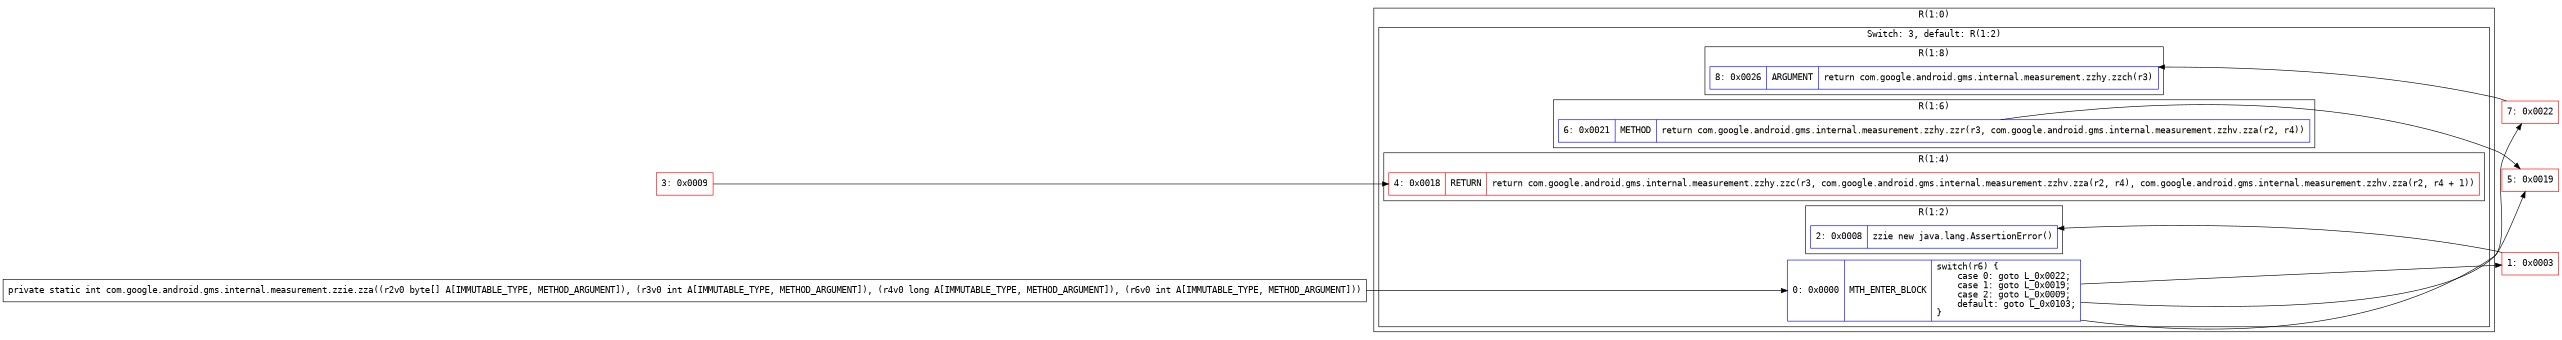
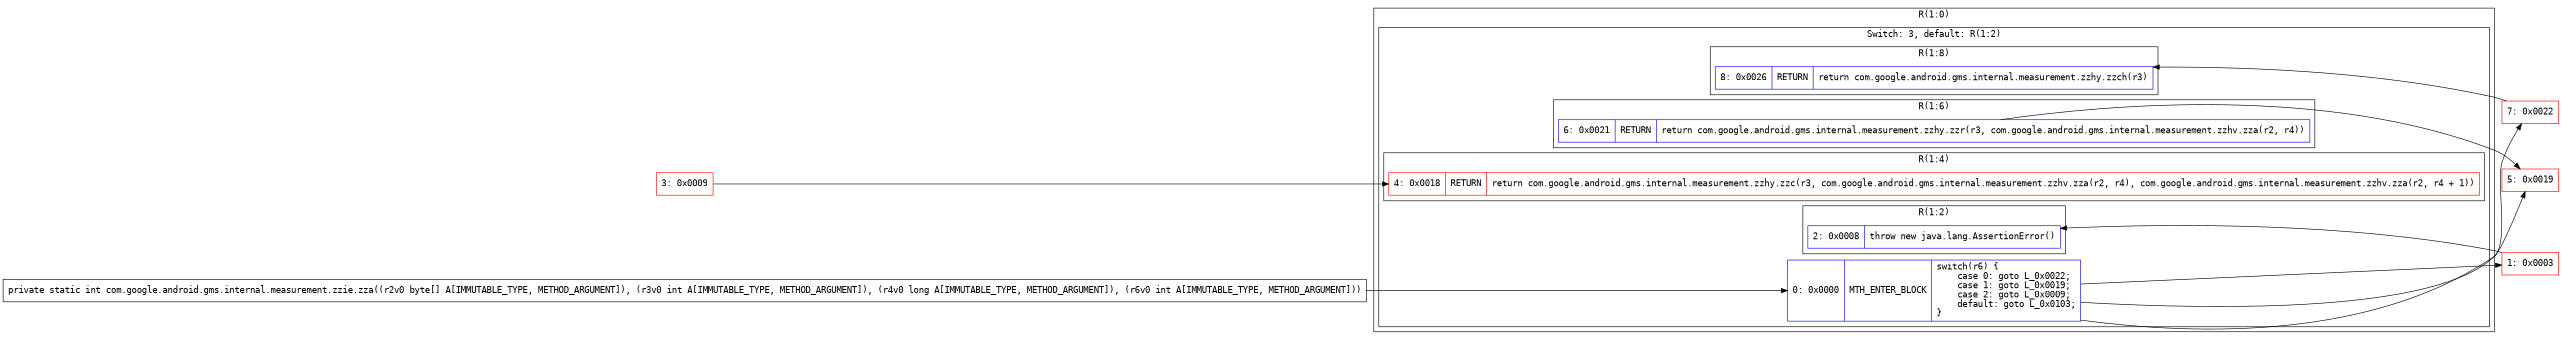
node "8: 0x0026": text "ARGUMENT" -> "RETURN"
node "6: 0x0021": text "METHOD" -> "RETURN"
node "2: 0x0008": text "zzie new java.lang.AssertionError()" -> "throw new java.lang.AssertionError()"
